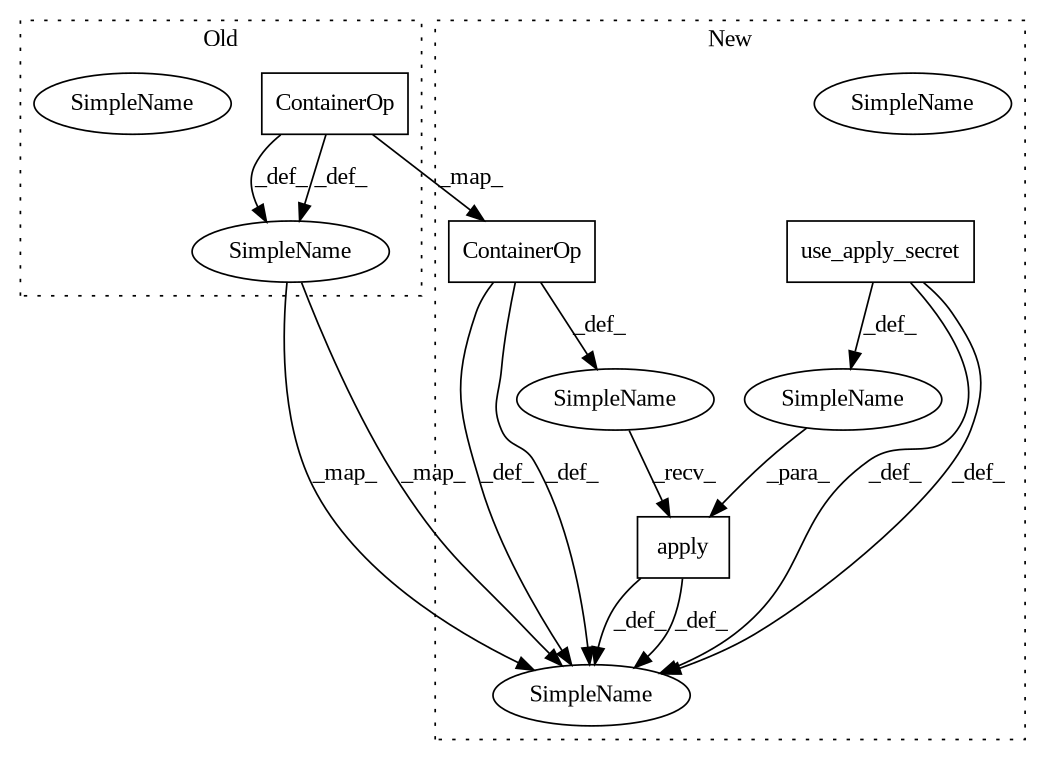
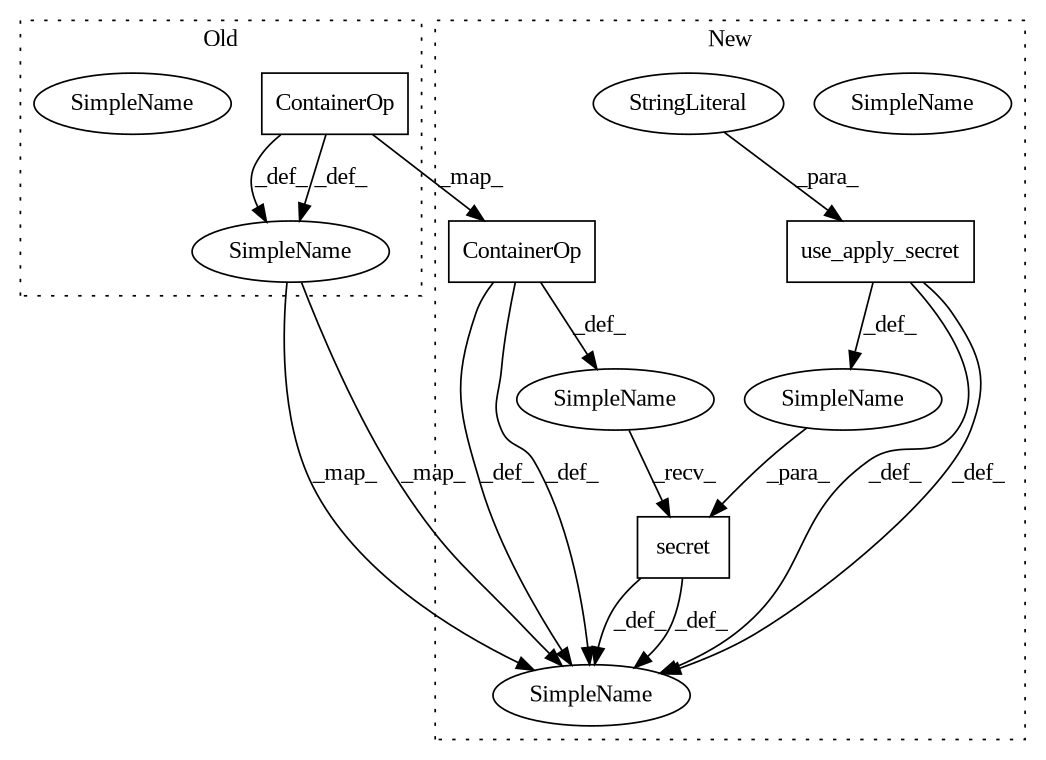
node "StringLiteral": added
node "apply": label "apply" -> "secret"
